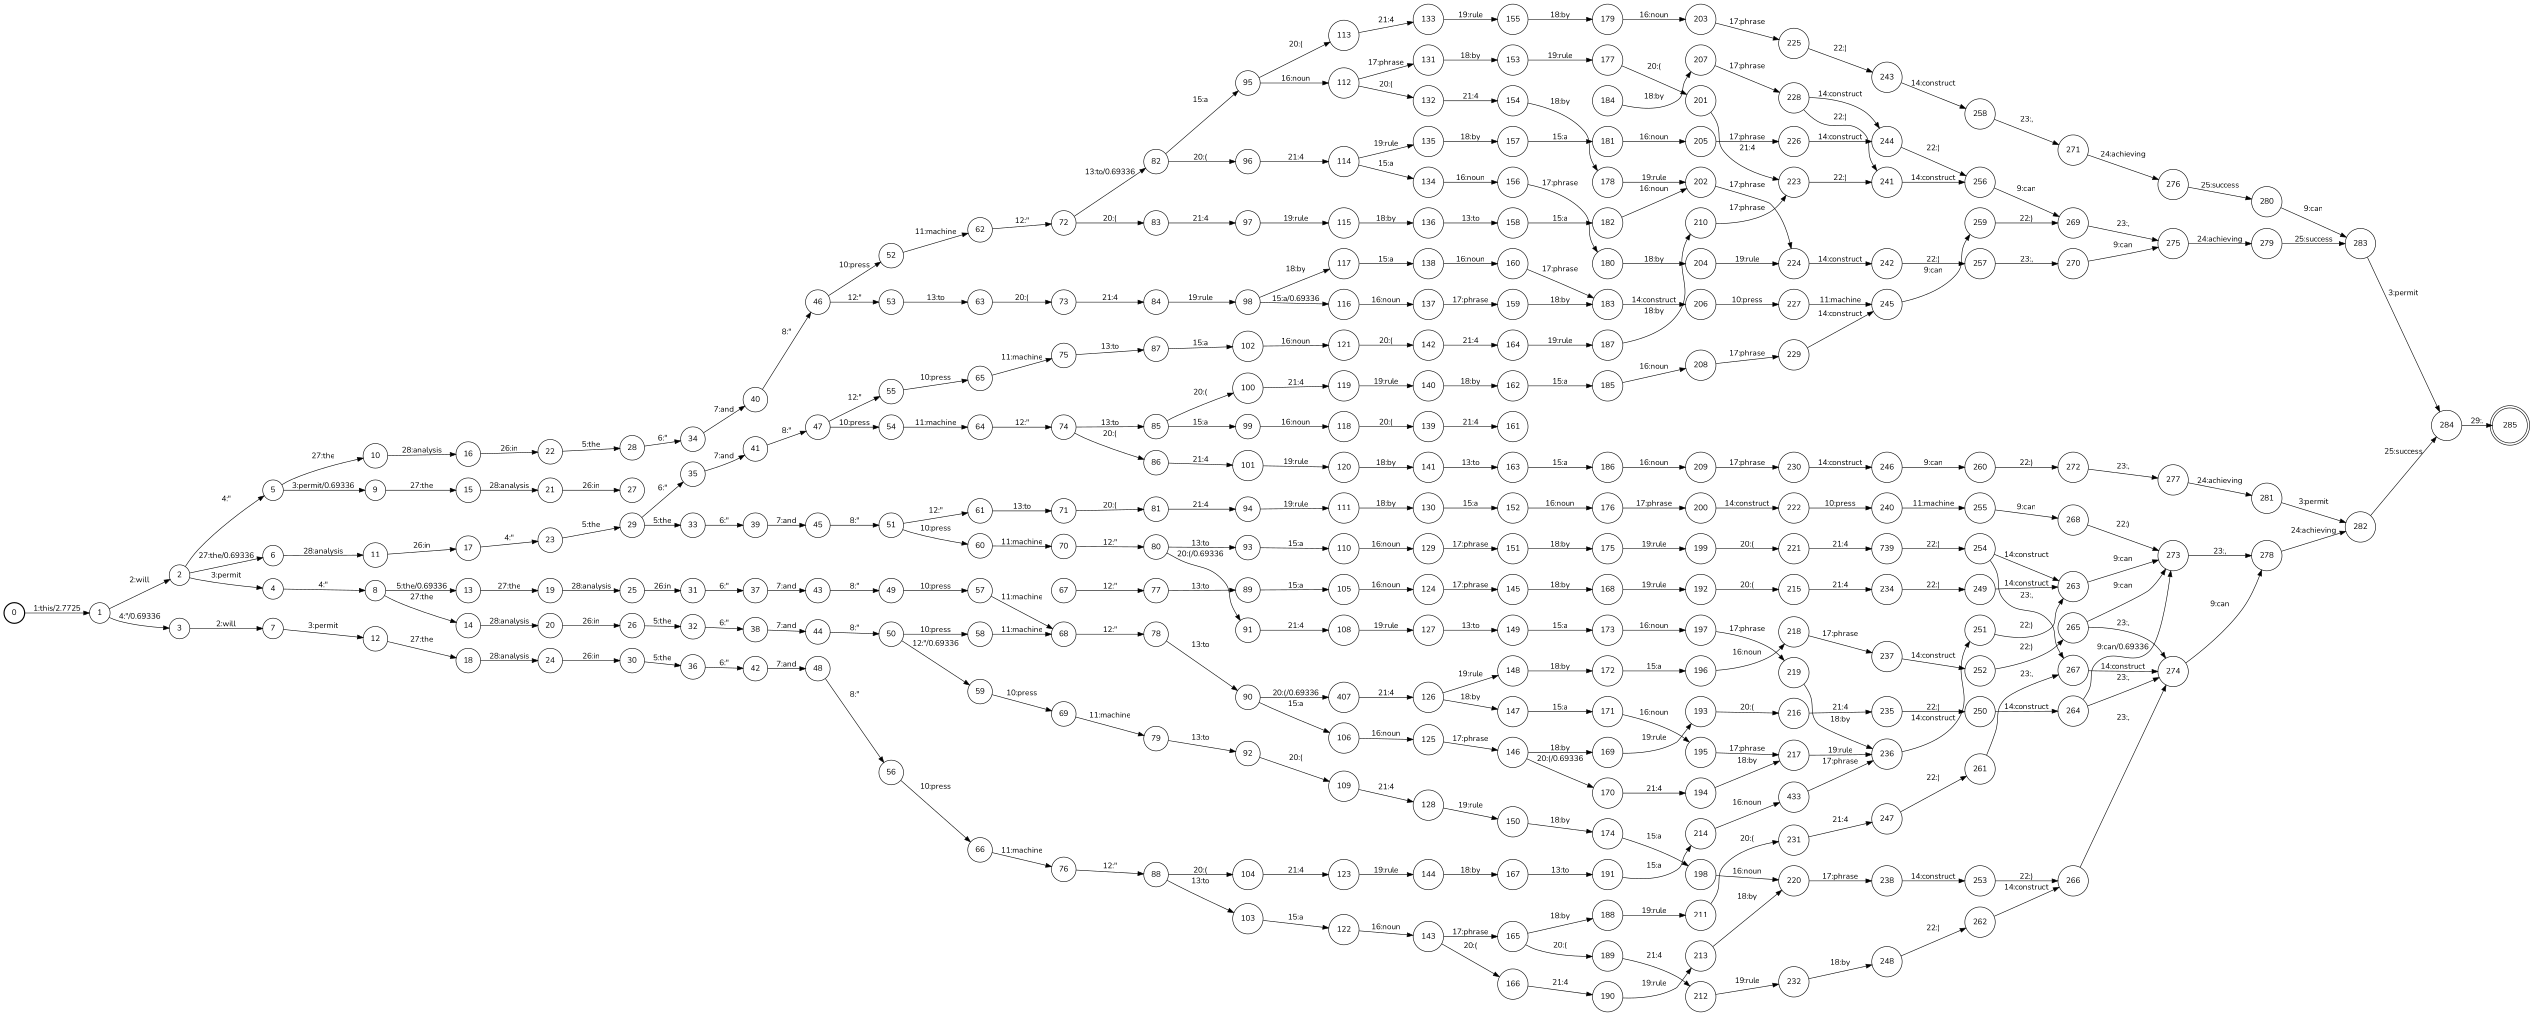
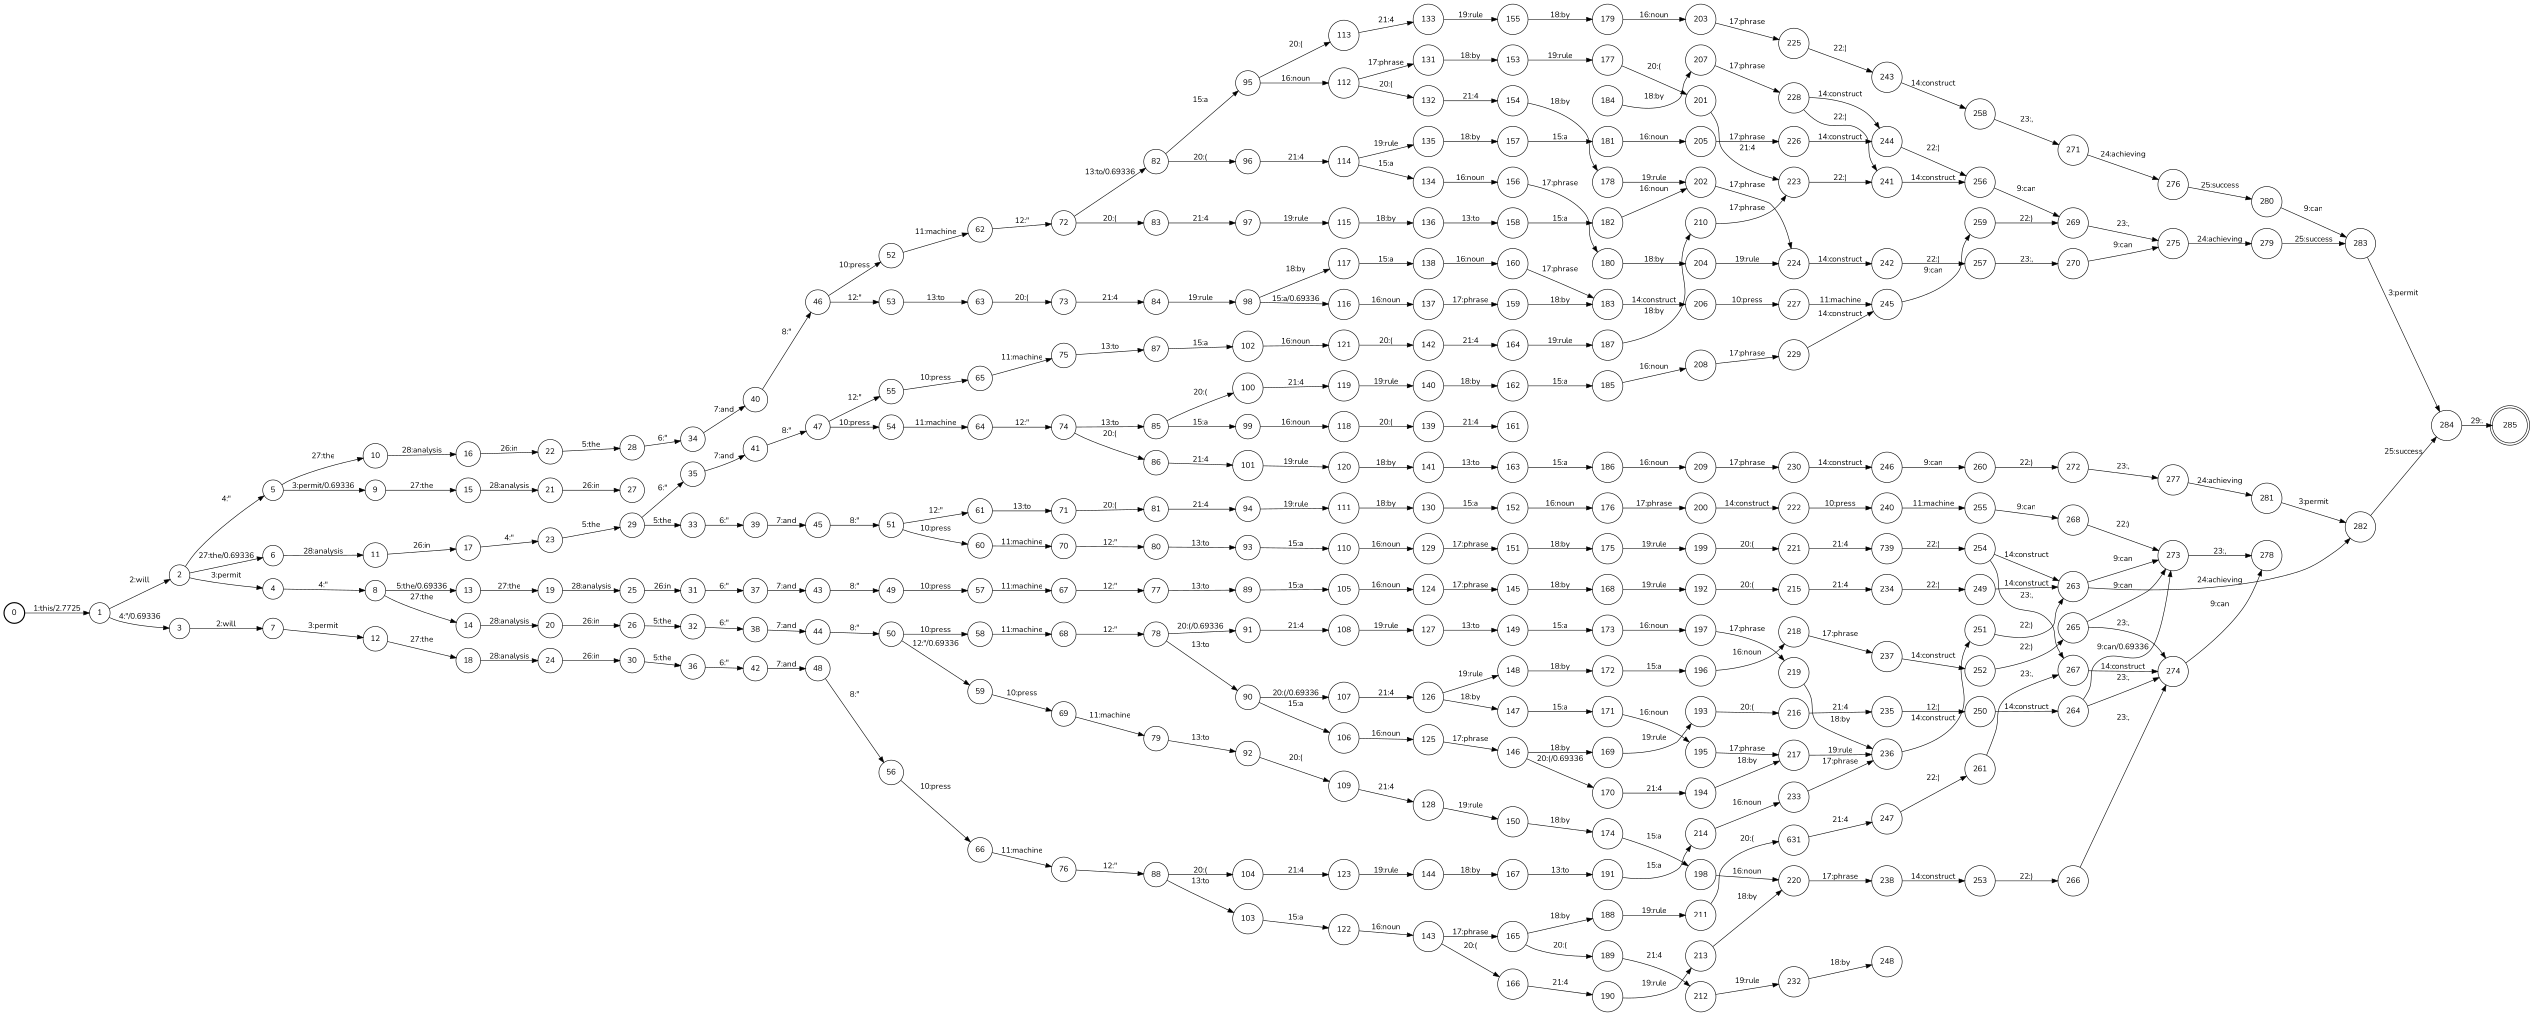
edge "278" -> "282": now "263" -> "282"
edge "80" -> "91": now "78" -> "91"
edge "57" -> "68": now "57" -> "67"
node "407": label "407" -> "107"
edge "235" -> "250": label "22:)" -> "12:)"
node "433": label "433" -> "233"
node "231": label "231" -> "631"
node "262": removed
